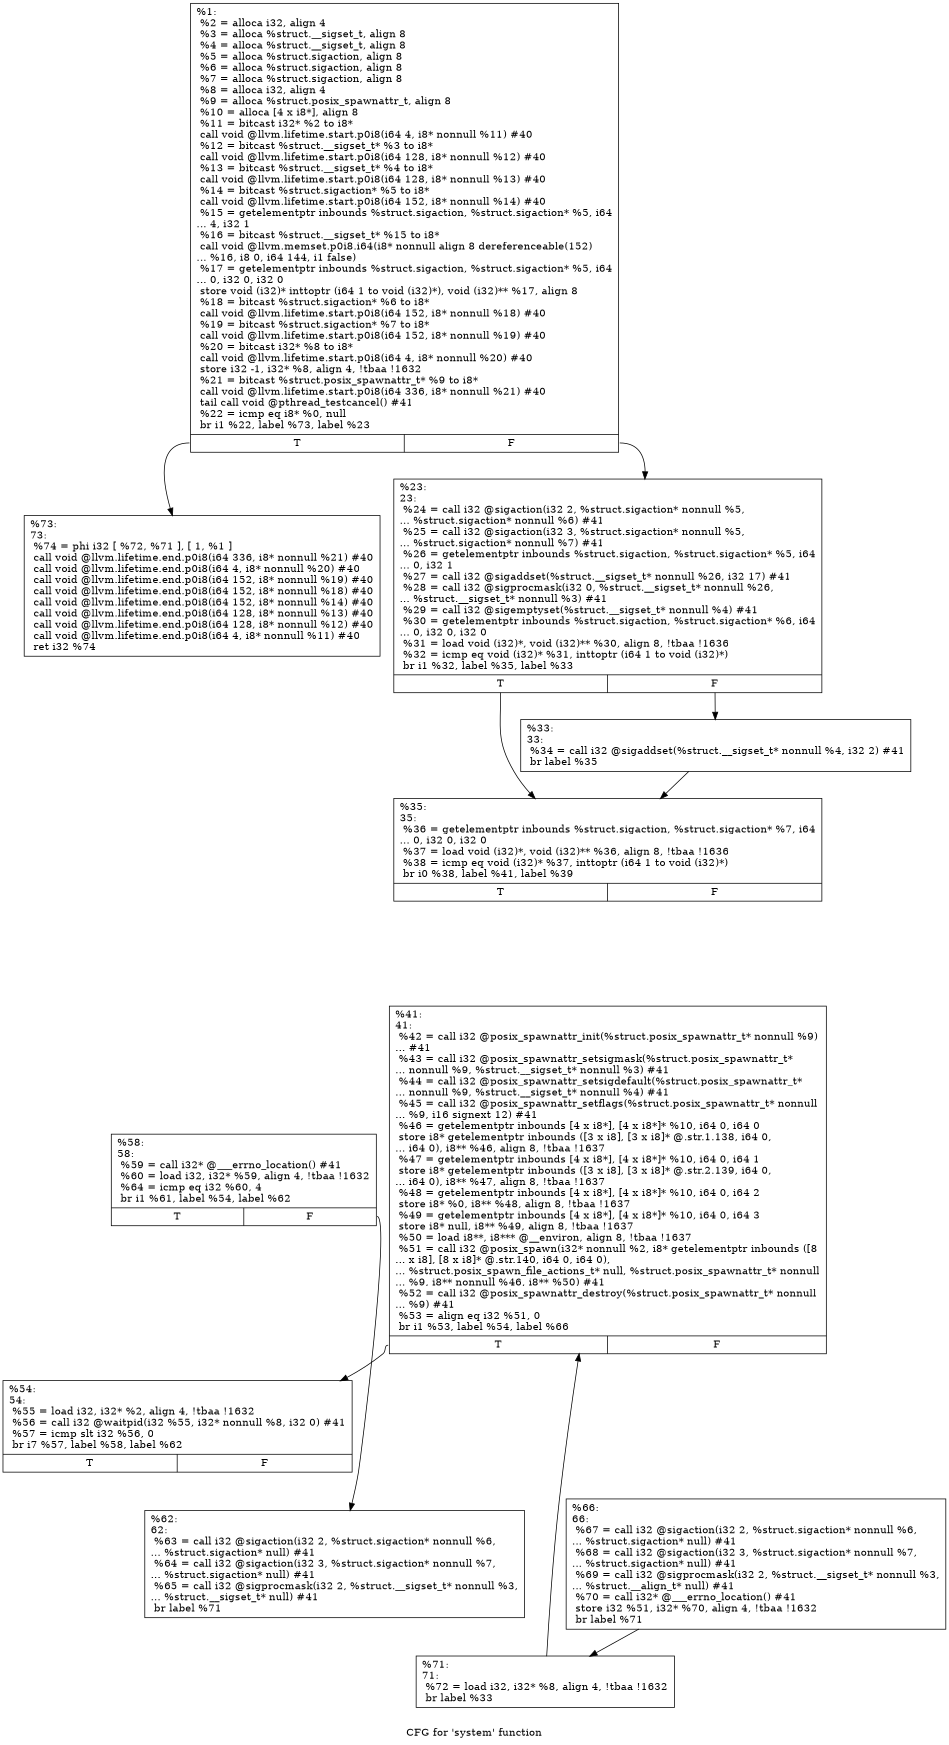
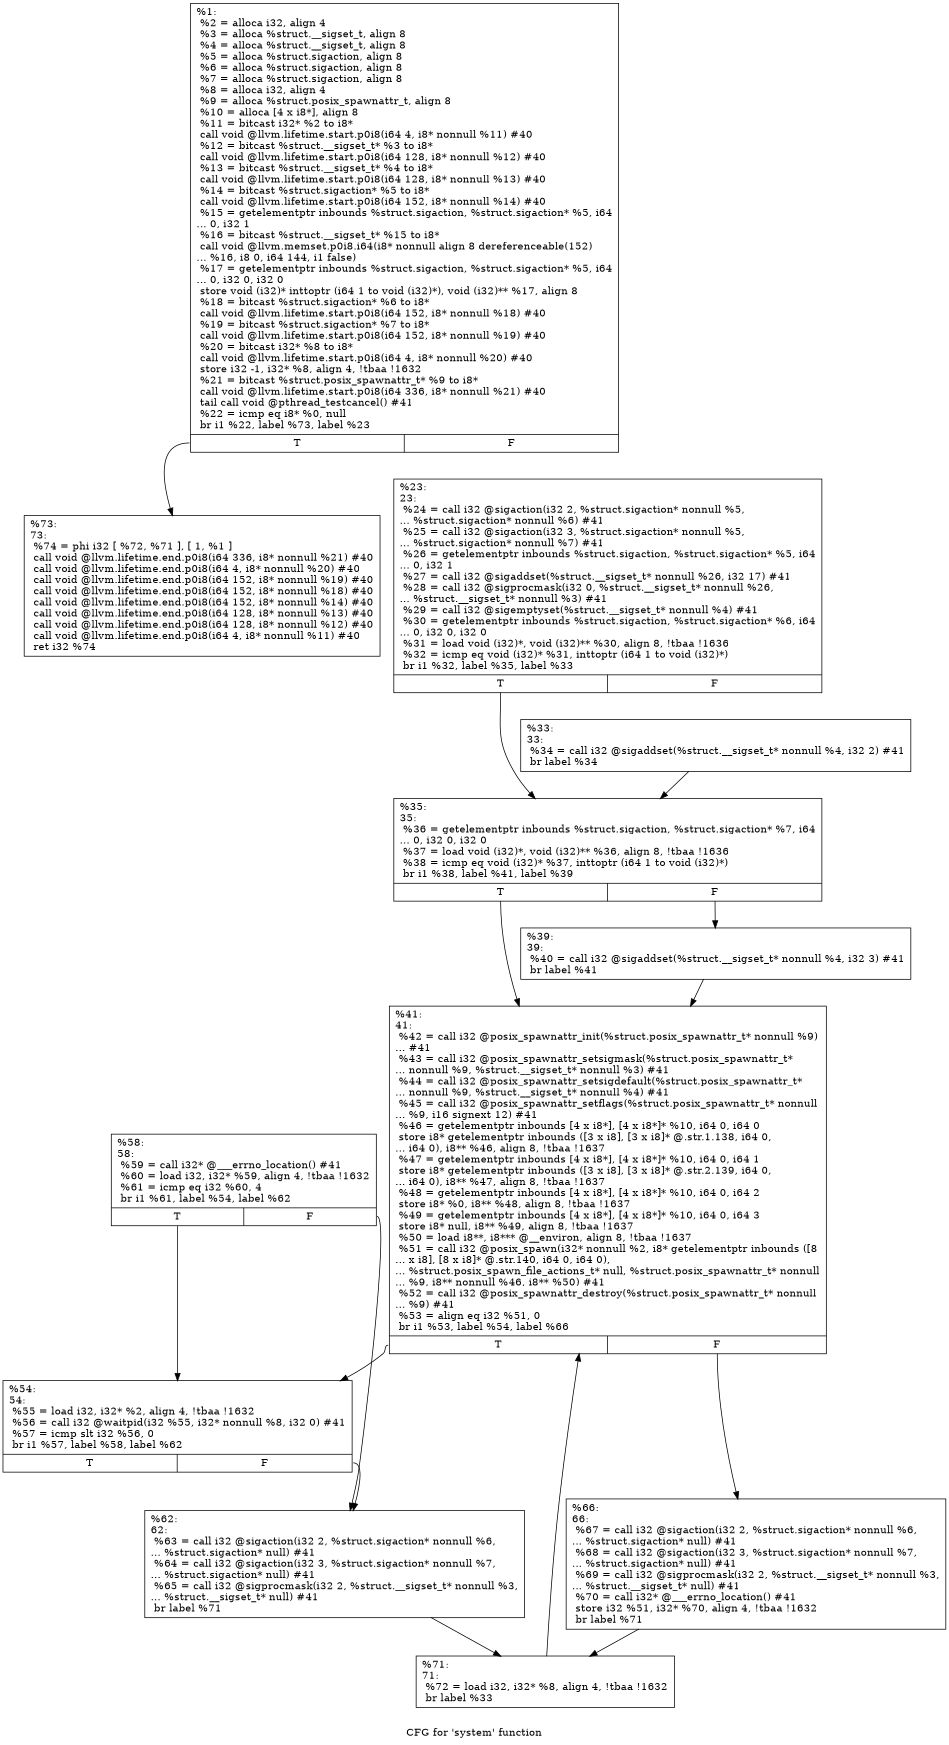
node "%1:": text "... 4, i32 1" -> "... 0, i32 1"
edge "%1:" -> "%23:": removed
edge "%23:" -> "%33:": removed
node "%33:": text "br label %35" -> "br label %34"
node "%35:": text "br i0 %38, label %41, label %39" -> "br i1 %38, label %41, label %39"
edge "%35:" -> "%41:": added
node "%39:": added
node "%58:": text "%64 = icmp eq i32 %60, 4" -> "%61 = icmp eq i32 %60, 4"
edge "%58:" -> "%54:": added
edge "%41:" -> "%66:": added
node "%54:": text "br i7 %57, label %58, label %62" -> "br i1 %57, label %58, label %62"
edge "%54:" -> "%62:": added
node "%66:": text "... %struct.__align_t* null) #41" -> "... %struct.__sigset_t* null) #41"
edge "%62:" -> "%71:": added
